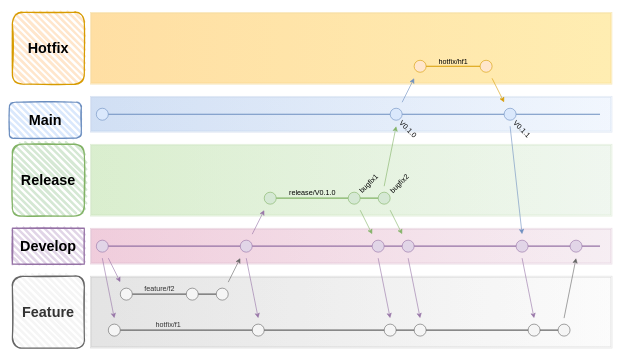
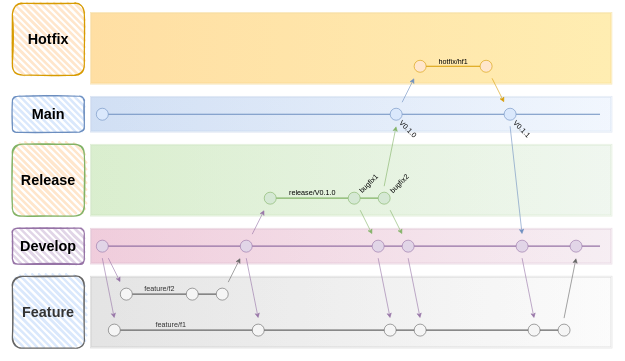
node "Hotfix": moved (48, 48) -> (48, 39)
node "Main": moved (45, 120) -> (48, 114)
node "Release": fillcolor #d5e8d4 -> #ffe6cc
node "Develop": shape rectangle -> rounded rectangle
node "Feature": fillcolor #f5f5f5 -> #dae8fc
node "hotfix/f1": label "hotfix/f1" -> "feature/f1"
